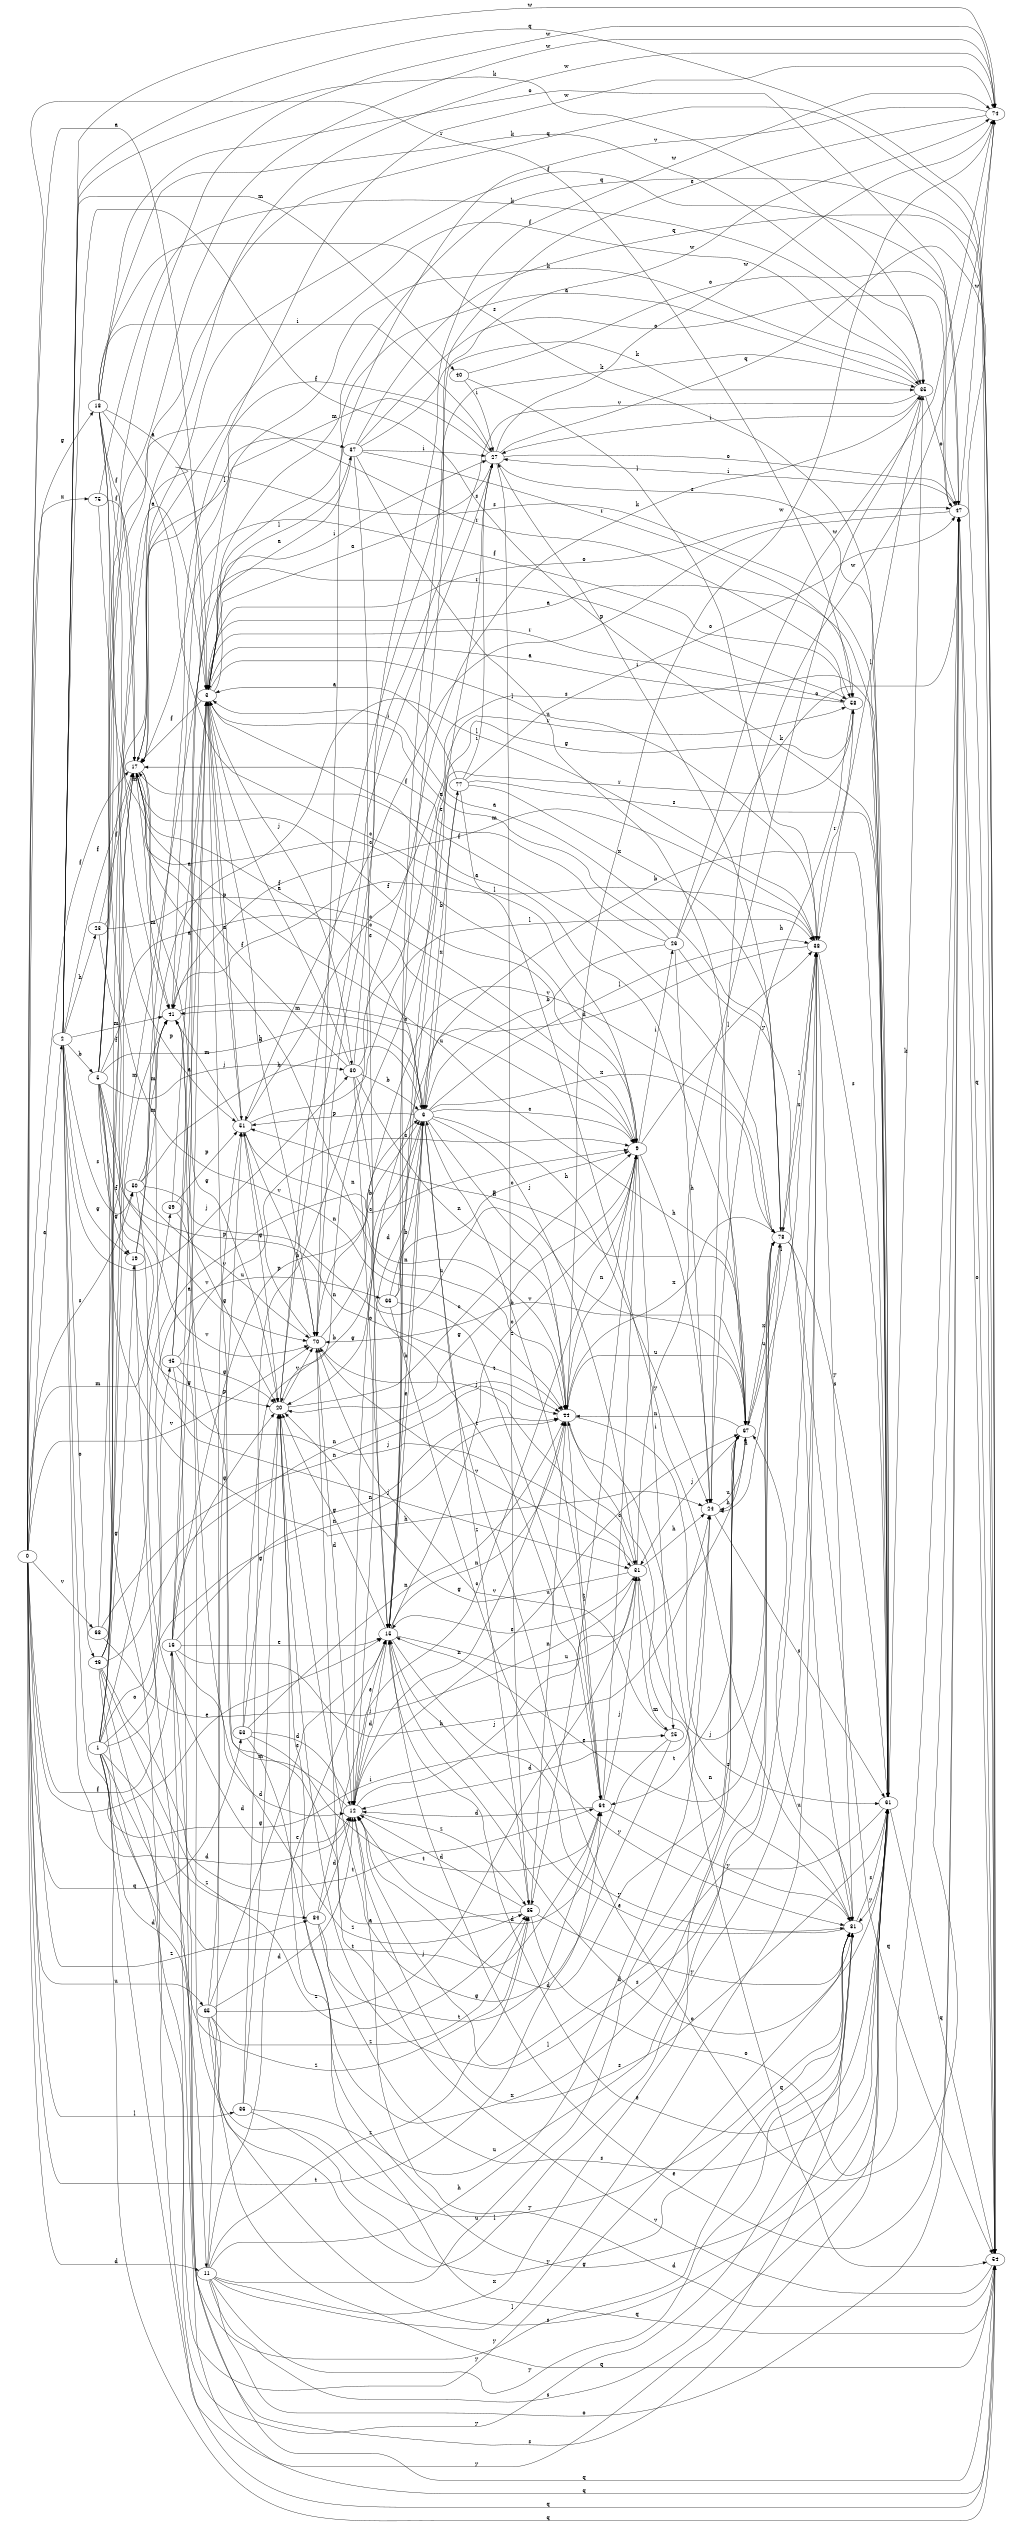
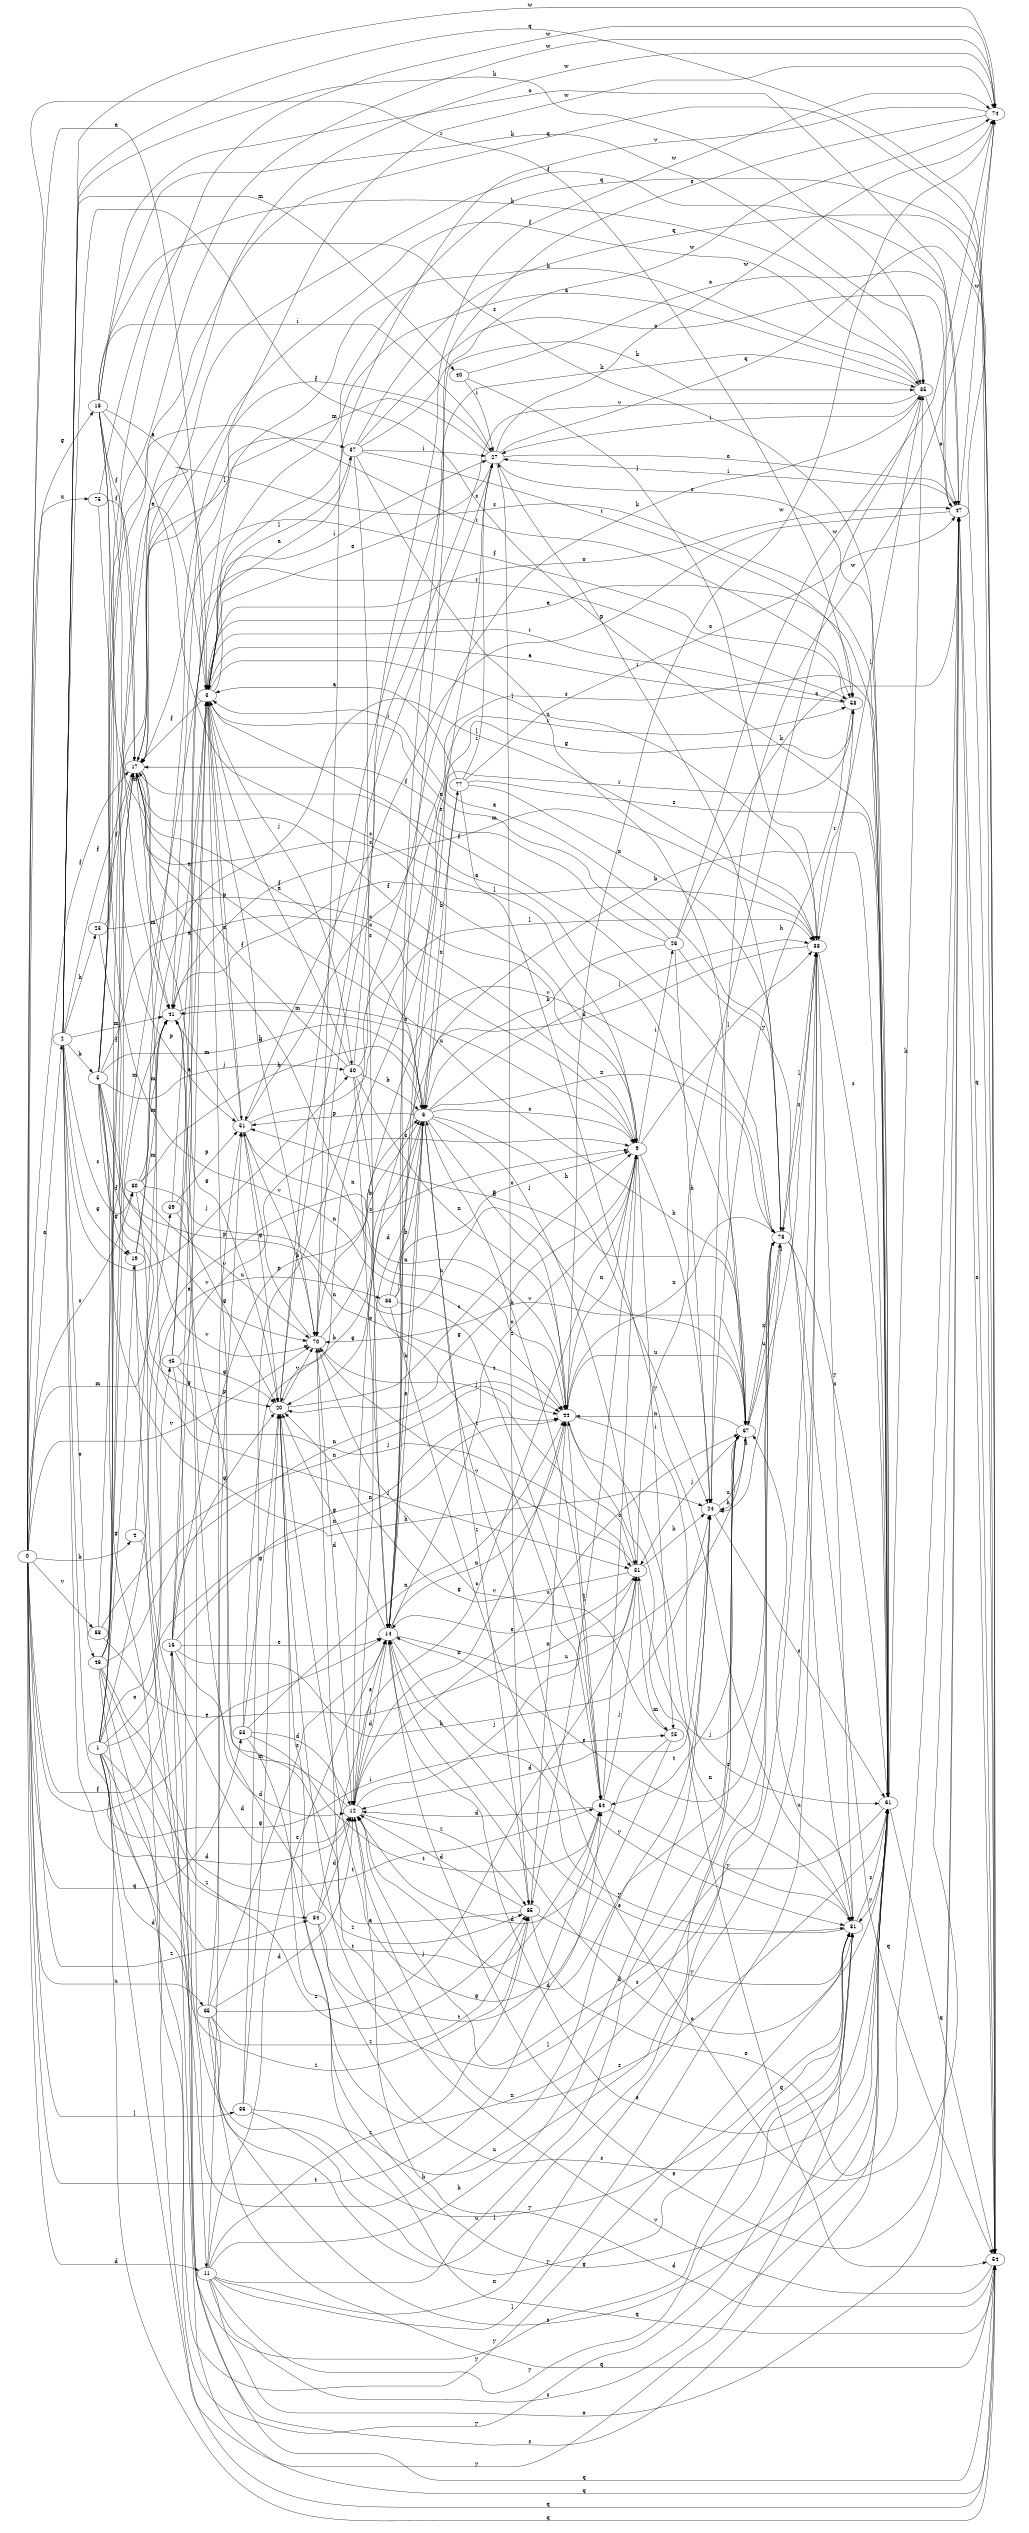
node "50": label "50" -> "60"
node "4": added
node "15": label "15" -> "14"
